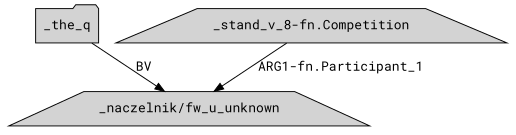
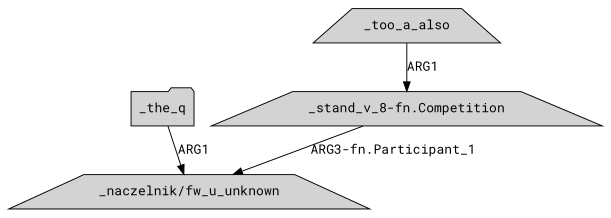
node "_too_a_also": added
edge "_the_q" -> "_naczelnik/fw_u_unknown": label "BV" -> "ARG1"
edge "_stand_v_8-fn.Competition" -> "_naczelnik/fw_u_unknown": label "ARG1-fn.Participant_1" -> "ARG3-fn.Participant_1"
